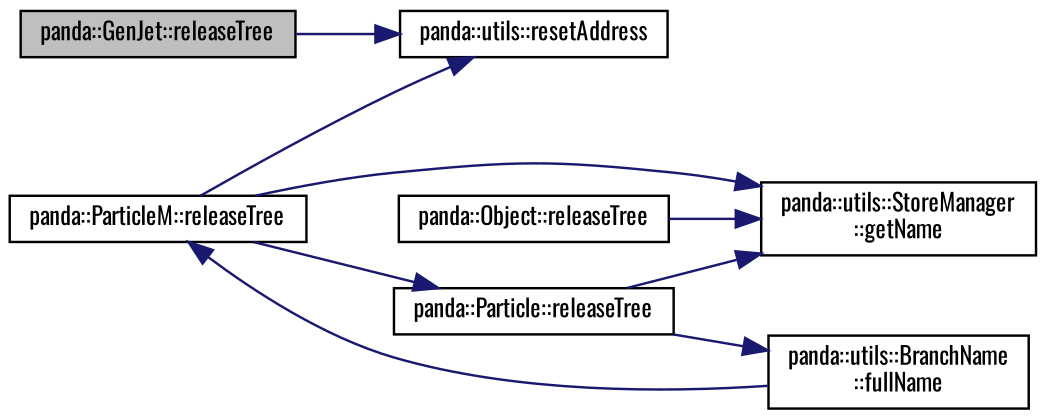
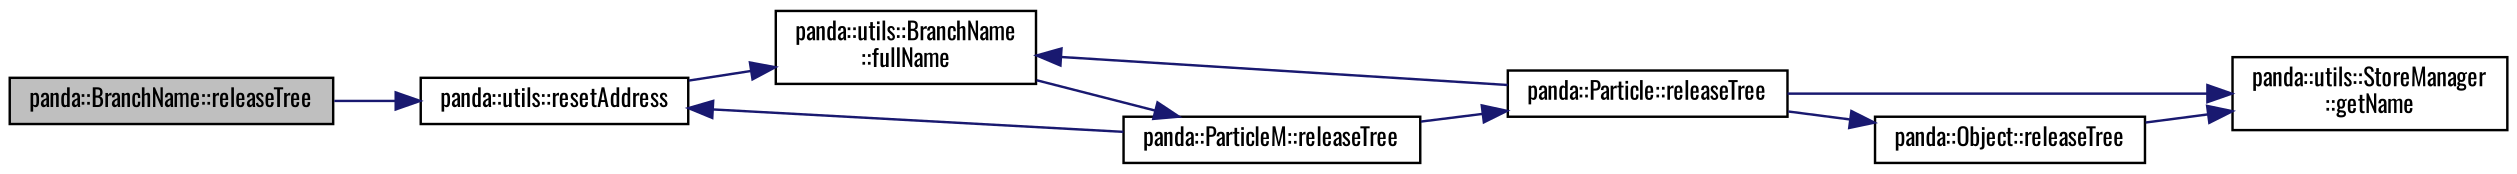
node "panda::GenJet::releaseTree": label "panda::GenJet::releaseTree" -> "panda::BranchName::releaseTree"
edge "panda::utils::resetAddress" -> "panda::utils::BranchName ::fullName": added
edge "panda::Particle::releaseTree" -> "panda::Object::releaseTree": added
edge "panda::ParticleM::releaseTree" -> "panda::utils::StoreManager ::getName": removed
